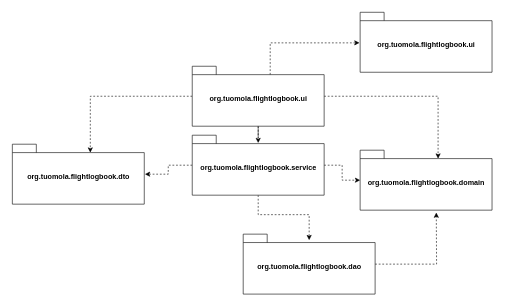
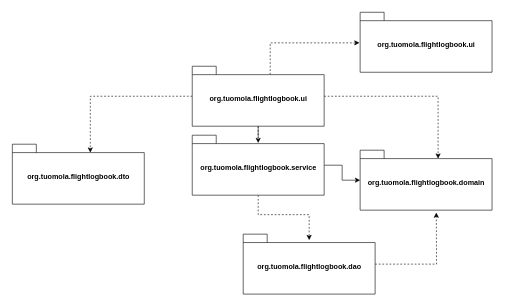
edge "org.tuomola.flightlogbook.service" -> "org.tuomola.flightlogbook.domain": style dashed -> solid
edge "org.tuomola.flightlogbook.service" -> "org.tuomola.flightlogbook.dto": removed
